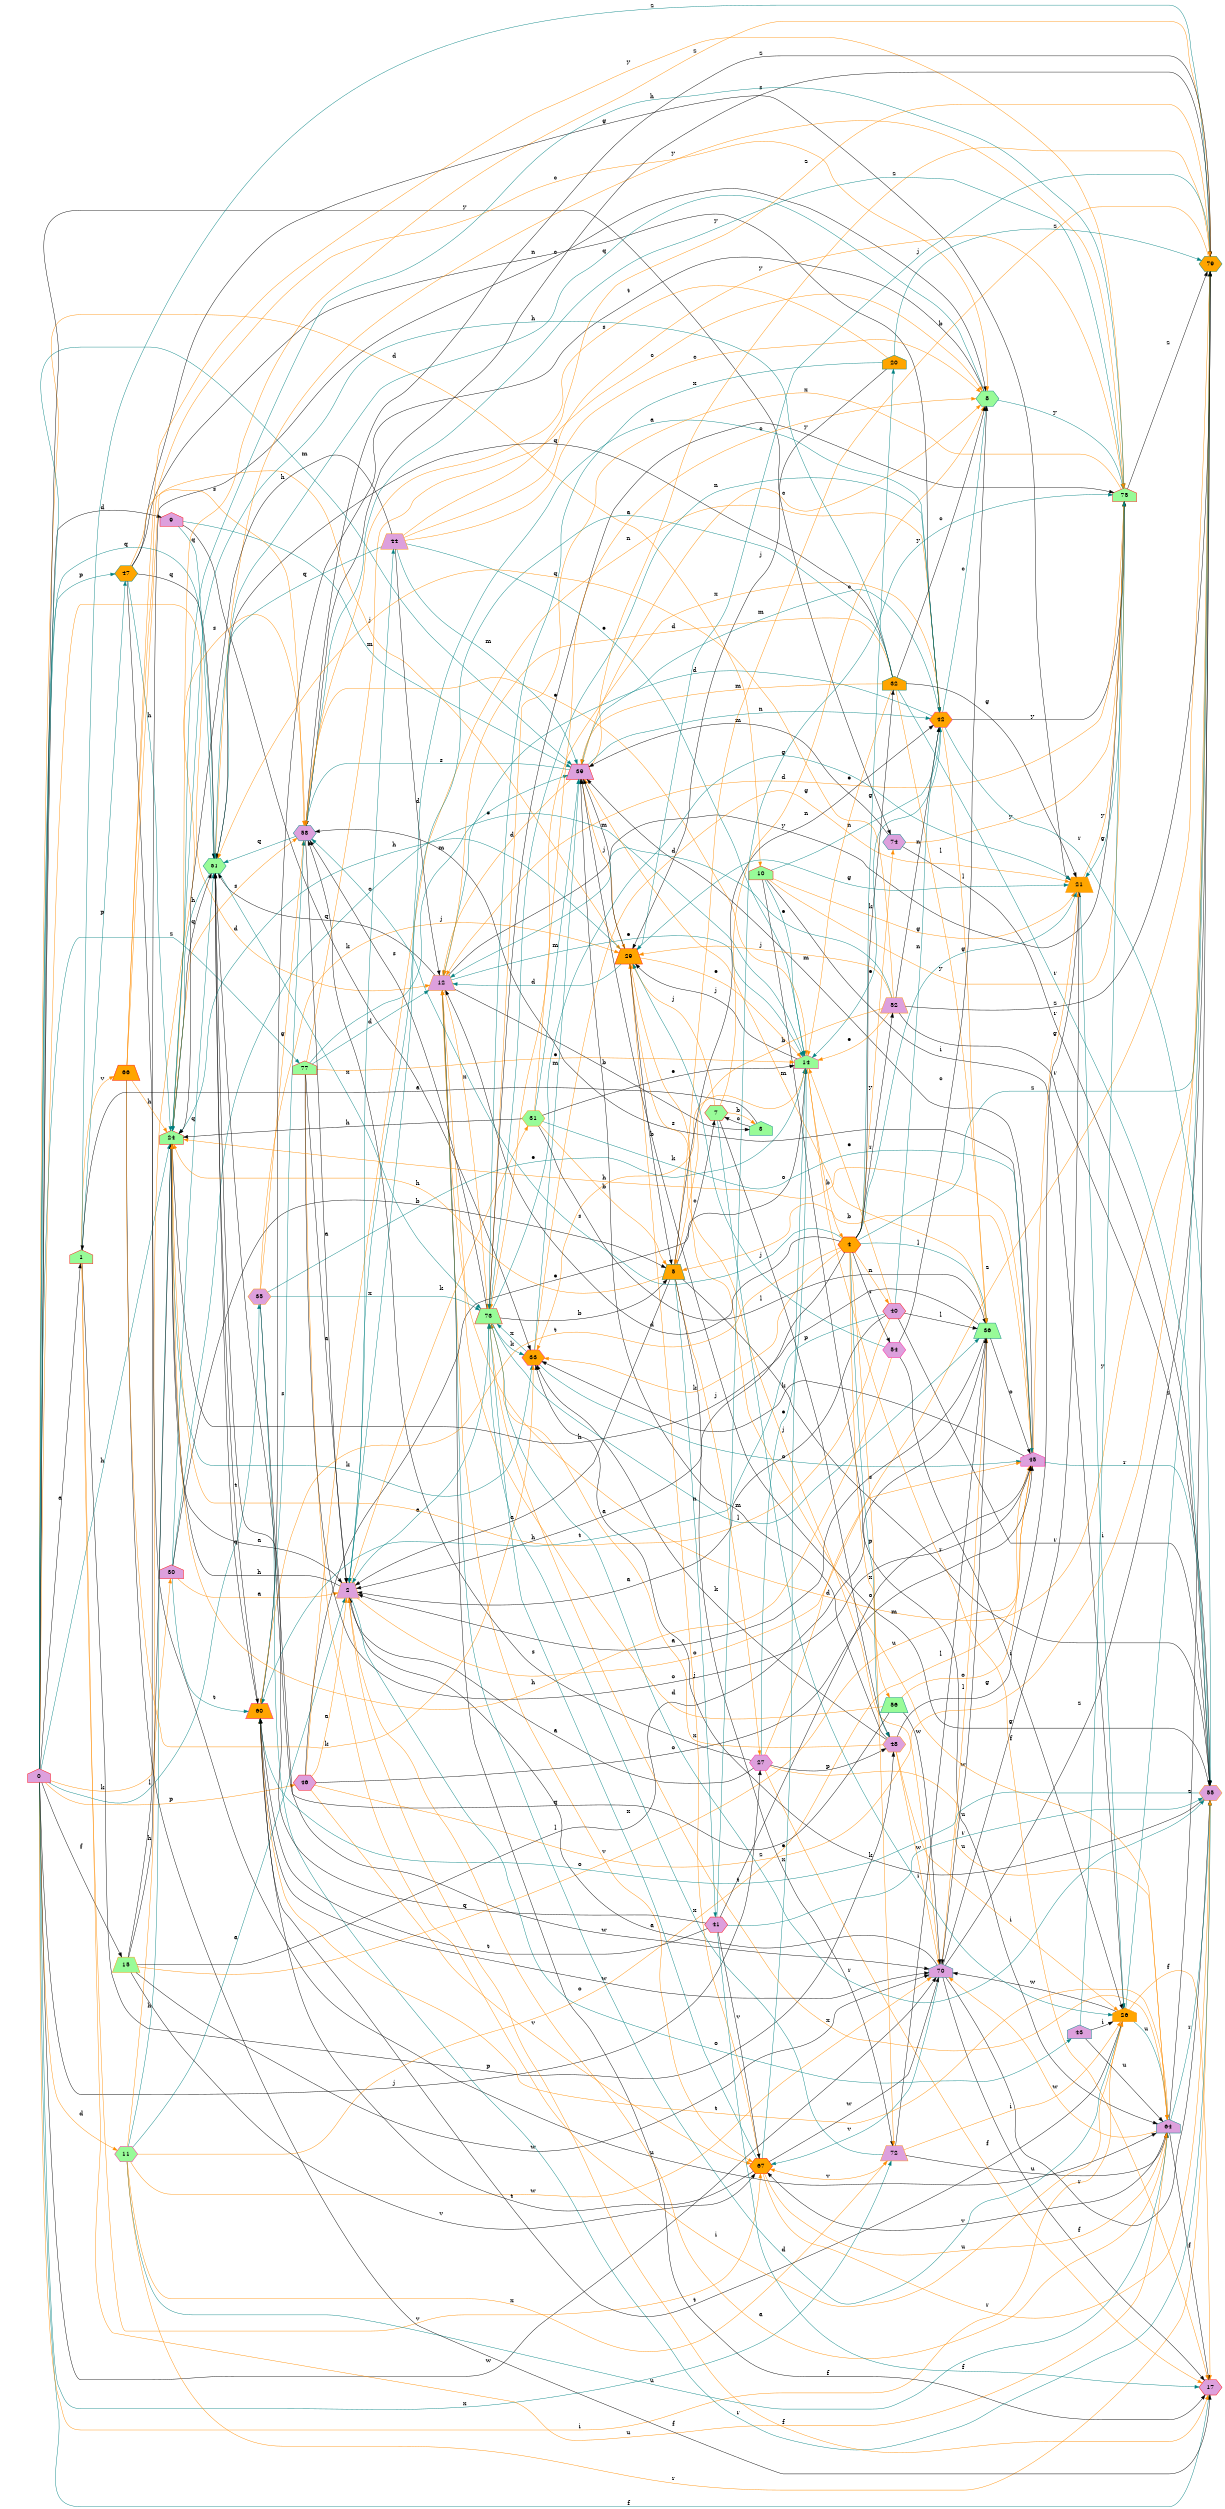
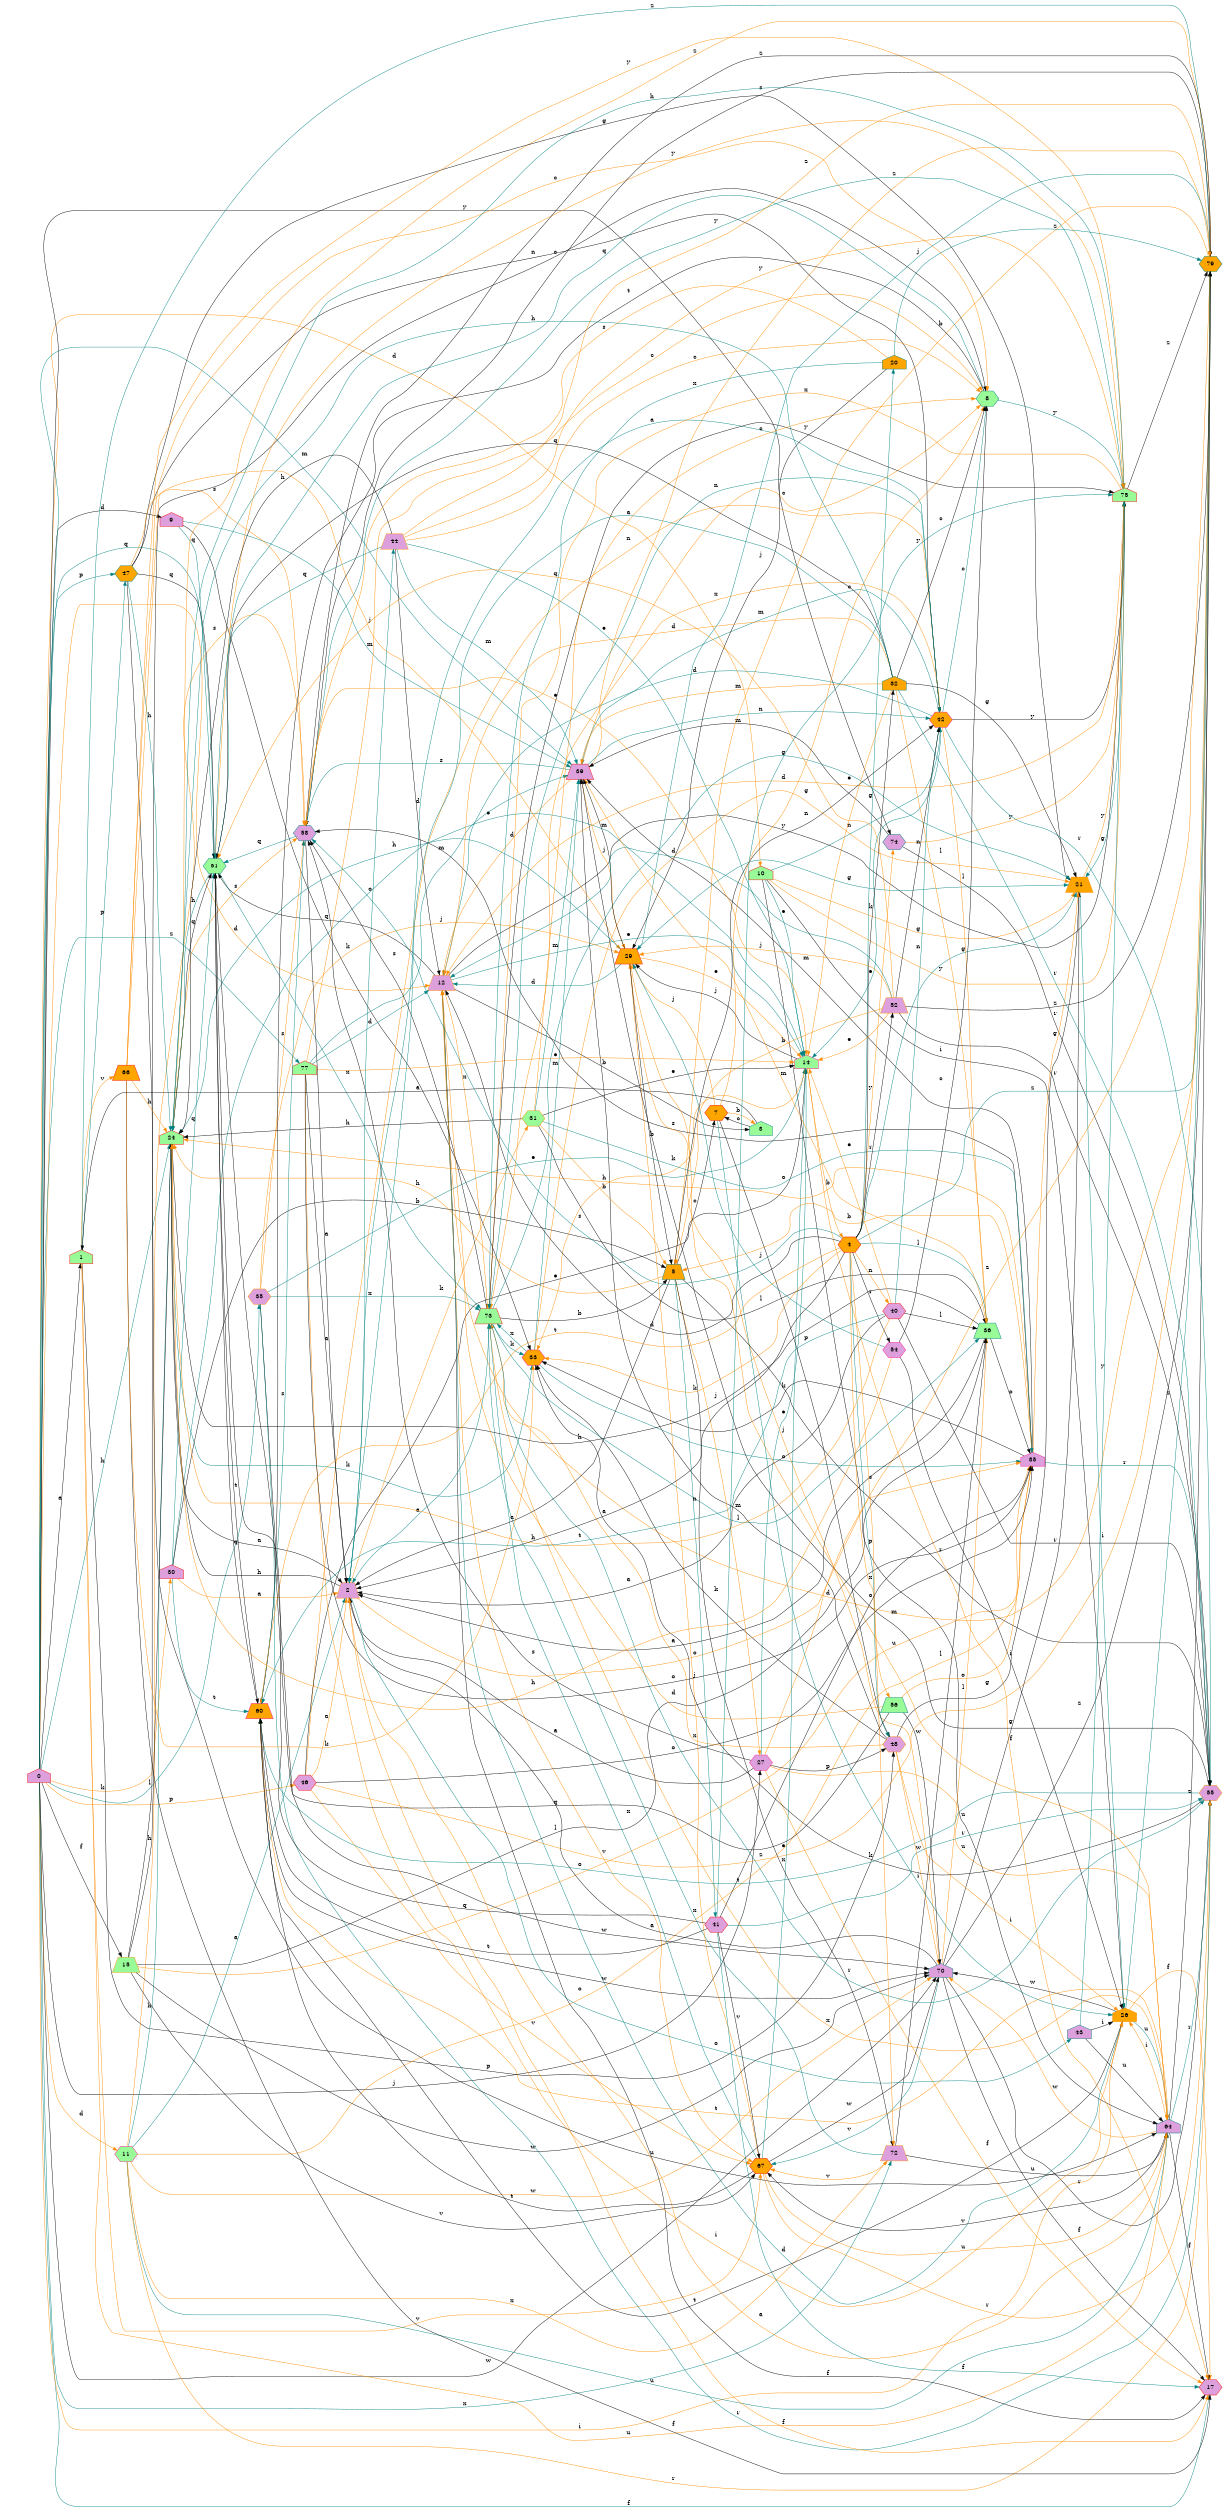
edge "35" -> "58": label "g" -> "s"
node "7": fillcolor palegreen -> orange
node "45": label "45" -> "85"
edge "36" -> "70": removed, label "w"
edge "72" -> "26": now "64" -> "26"
